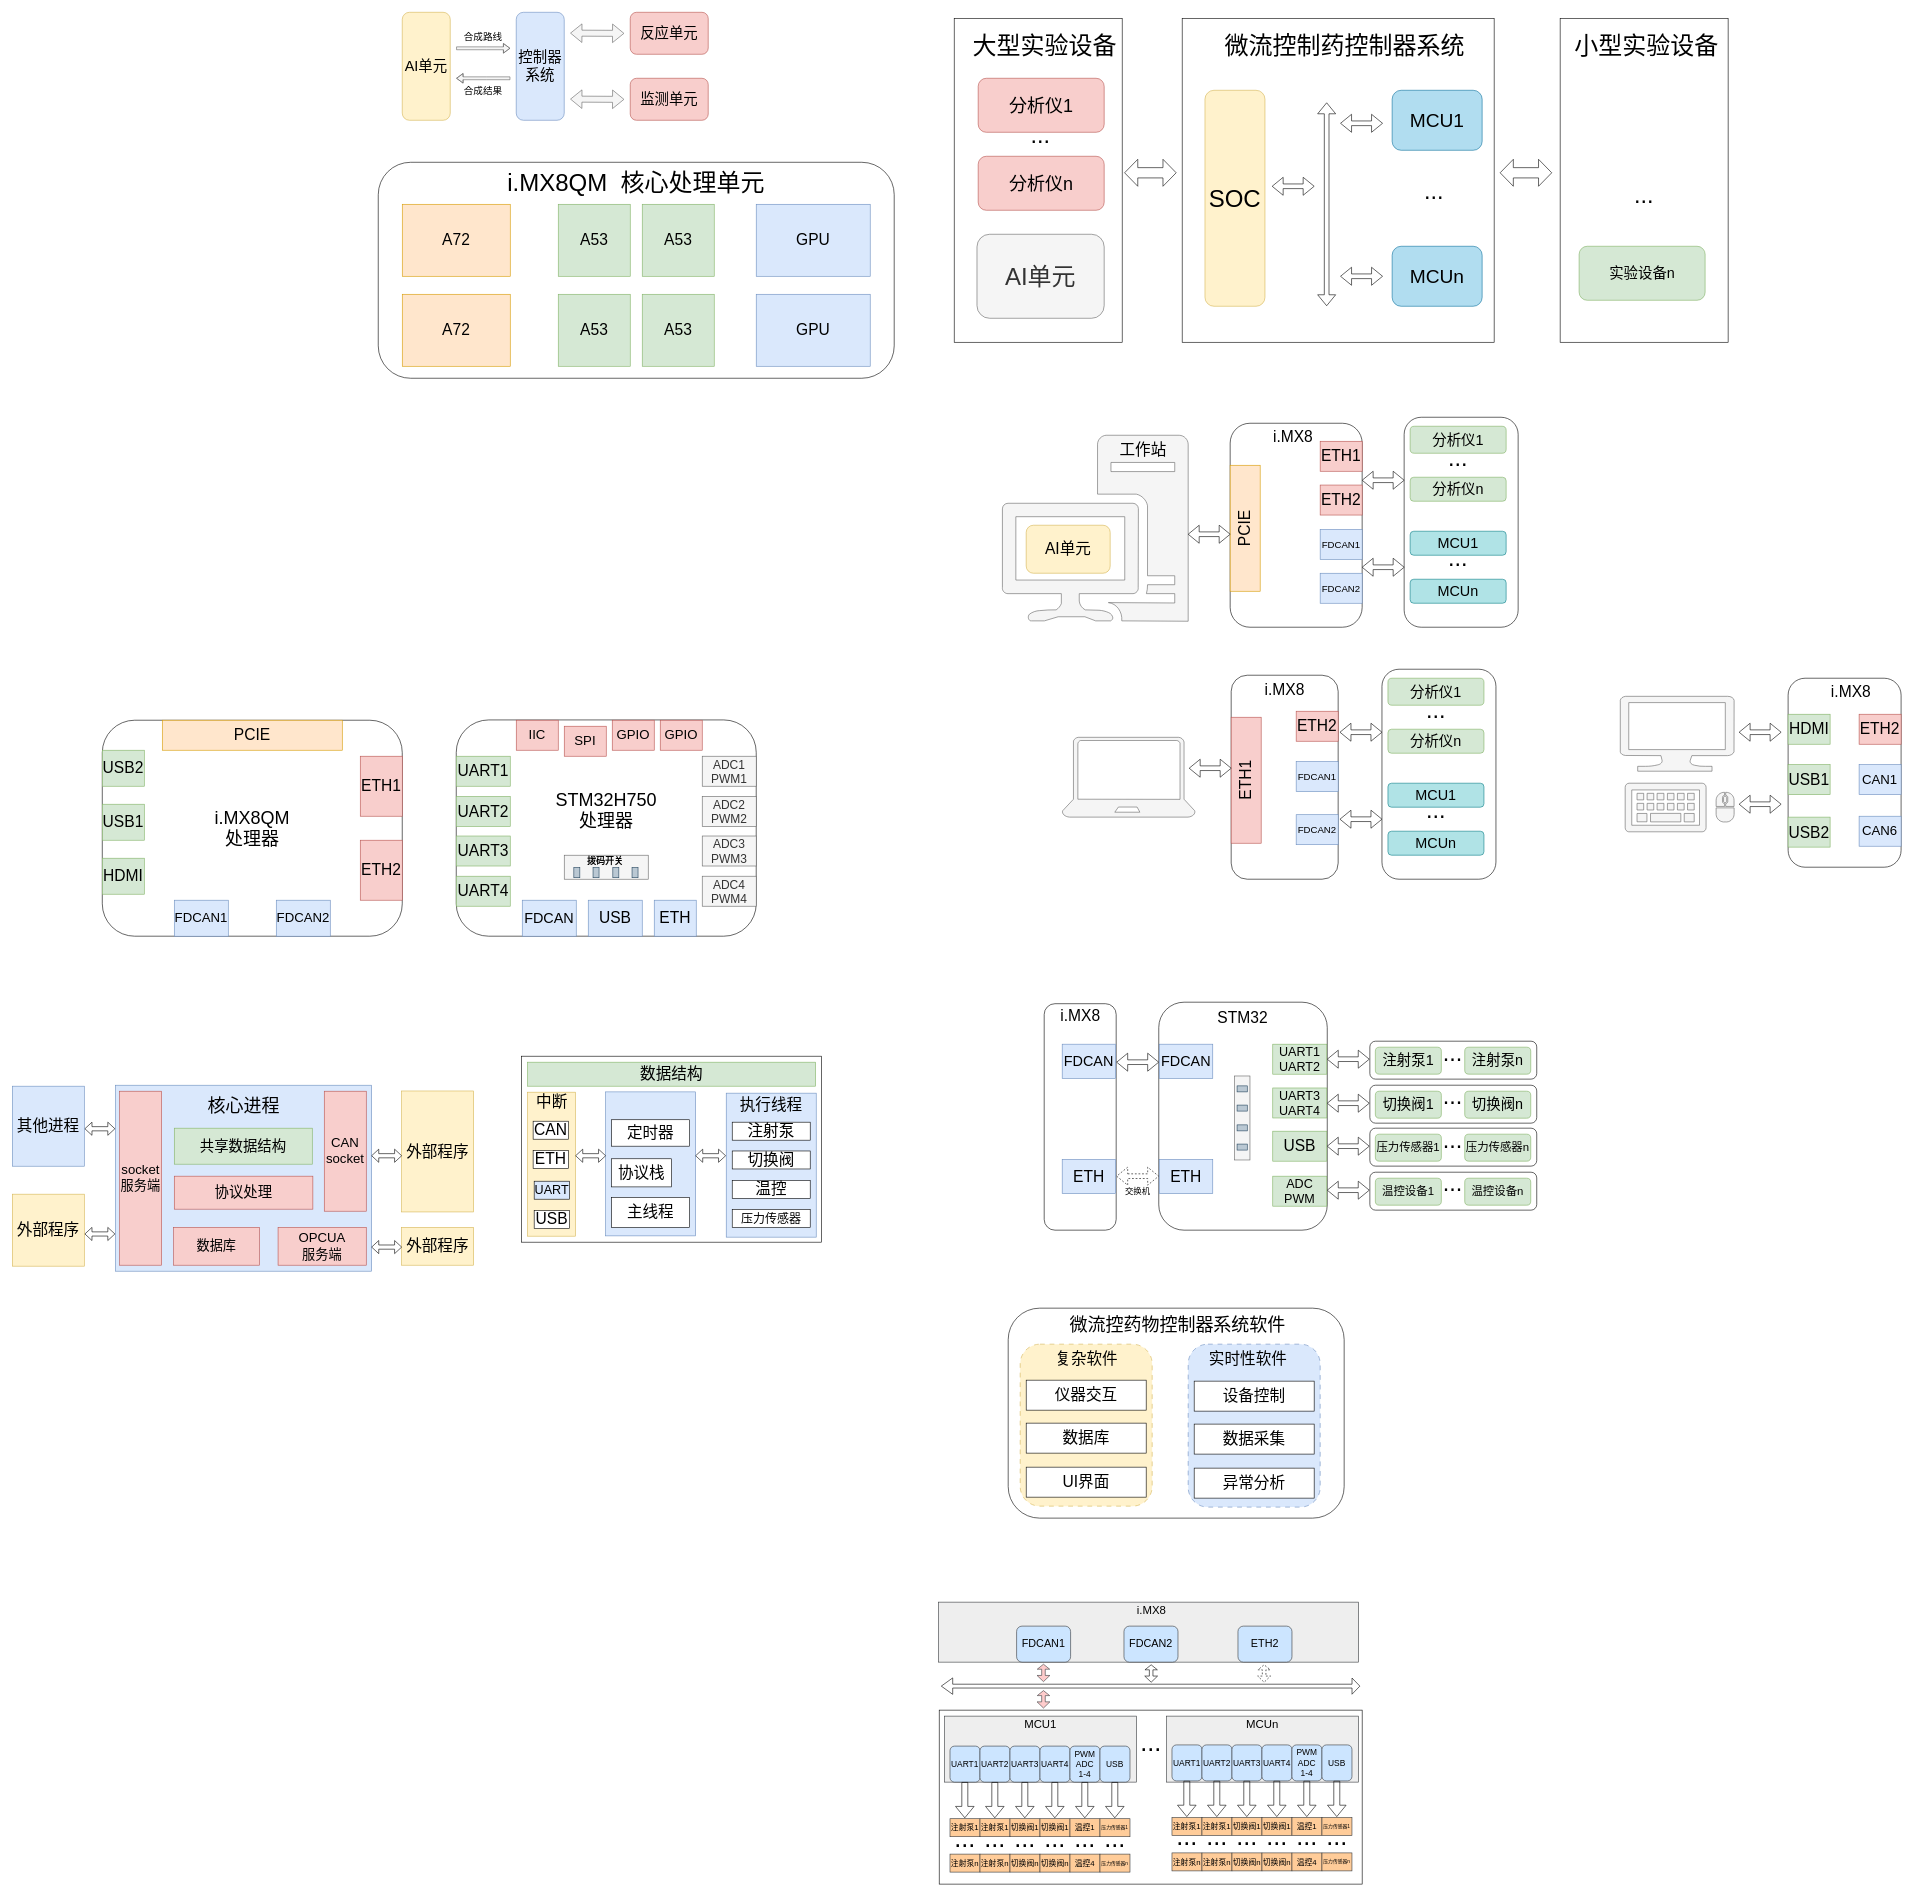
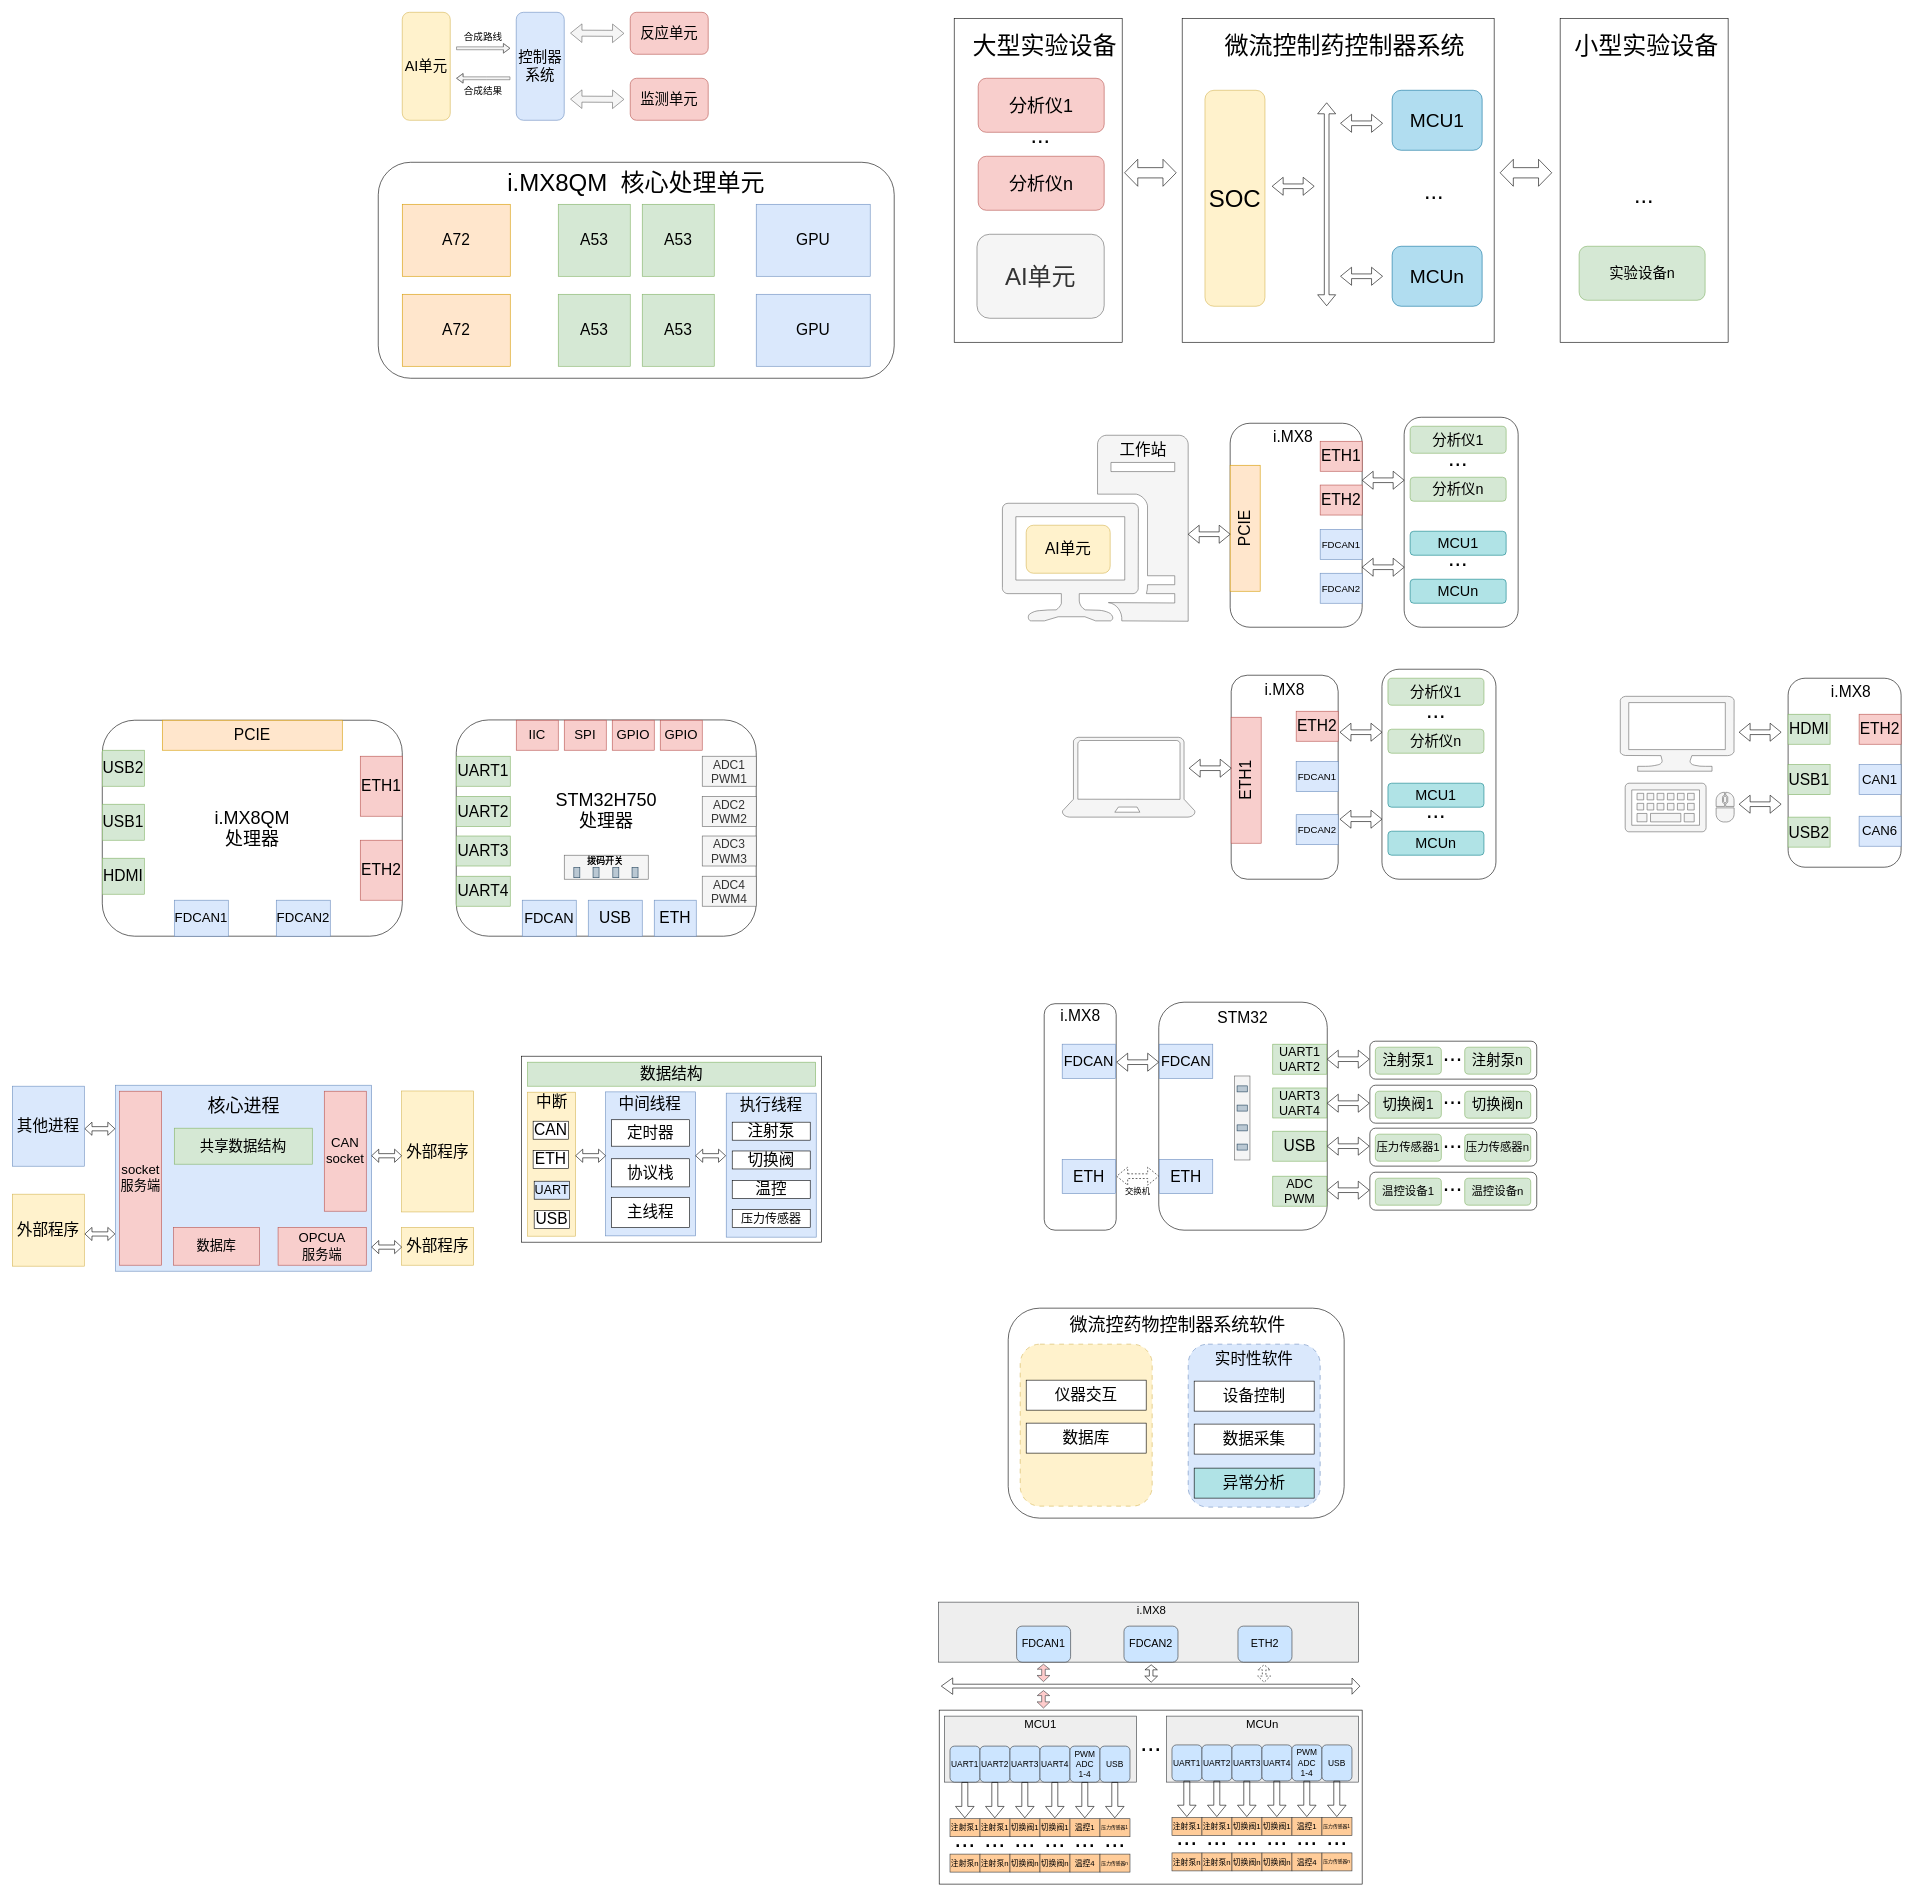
node "SPI": moved (585, 741) -> (585, 735)
node "中间线程": added
node "协议栈": size 60x28 -> 78x28
node "协议处理": removed
node "复杂软件": removed
node "实时性软件": moved (1248, 1359) -> (1254, 1359)
node "UI界面": removed
node "异常分析": fillcolor #ffffff -> #b0e3e6
